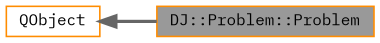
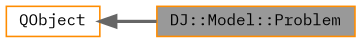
node "DJ::Problem::Problem": label "DJ::Problem::Problem" -> "DJ::Model::Problem"
